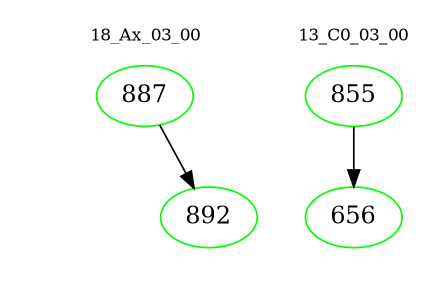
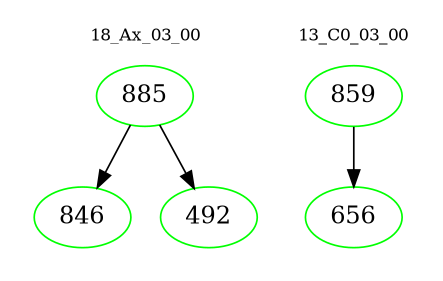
node "887": label "887" -> "885"
node "855": label "855" -> "859"
node "846": added
node "892": label "892" -> "492"
